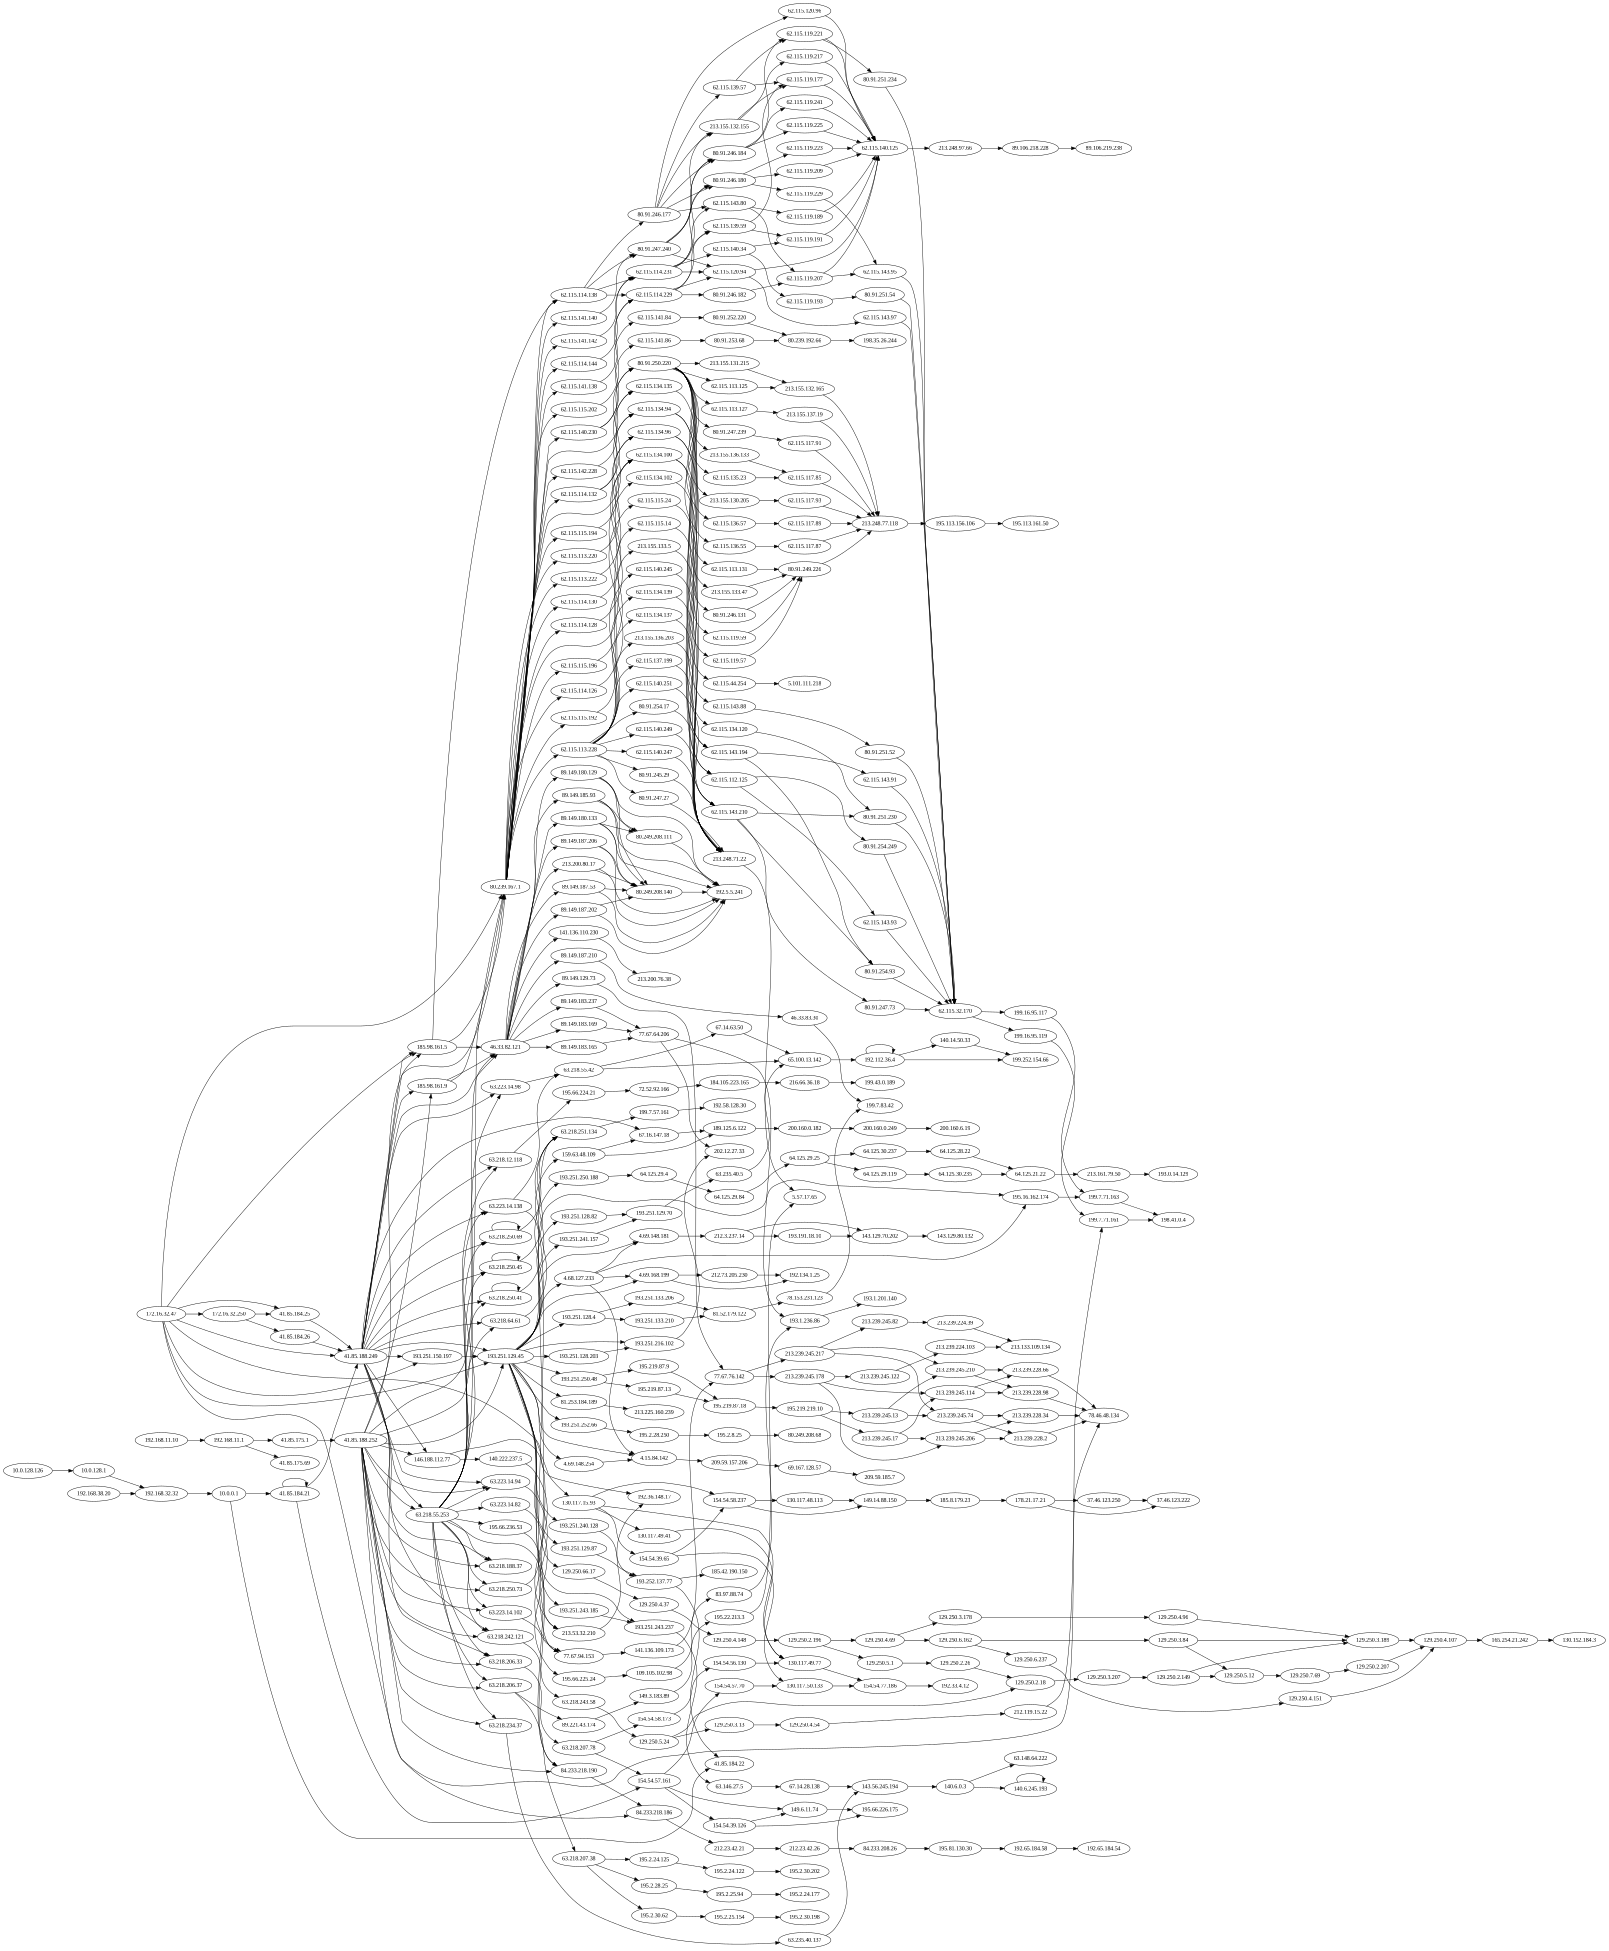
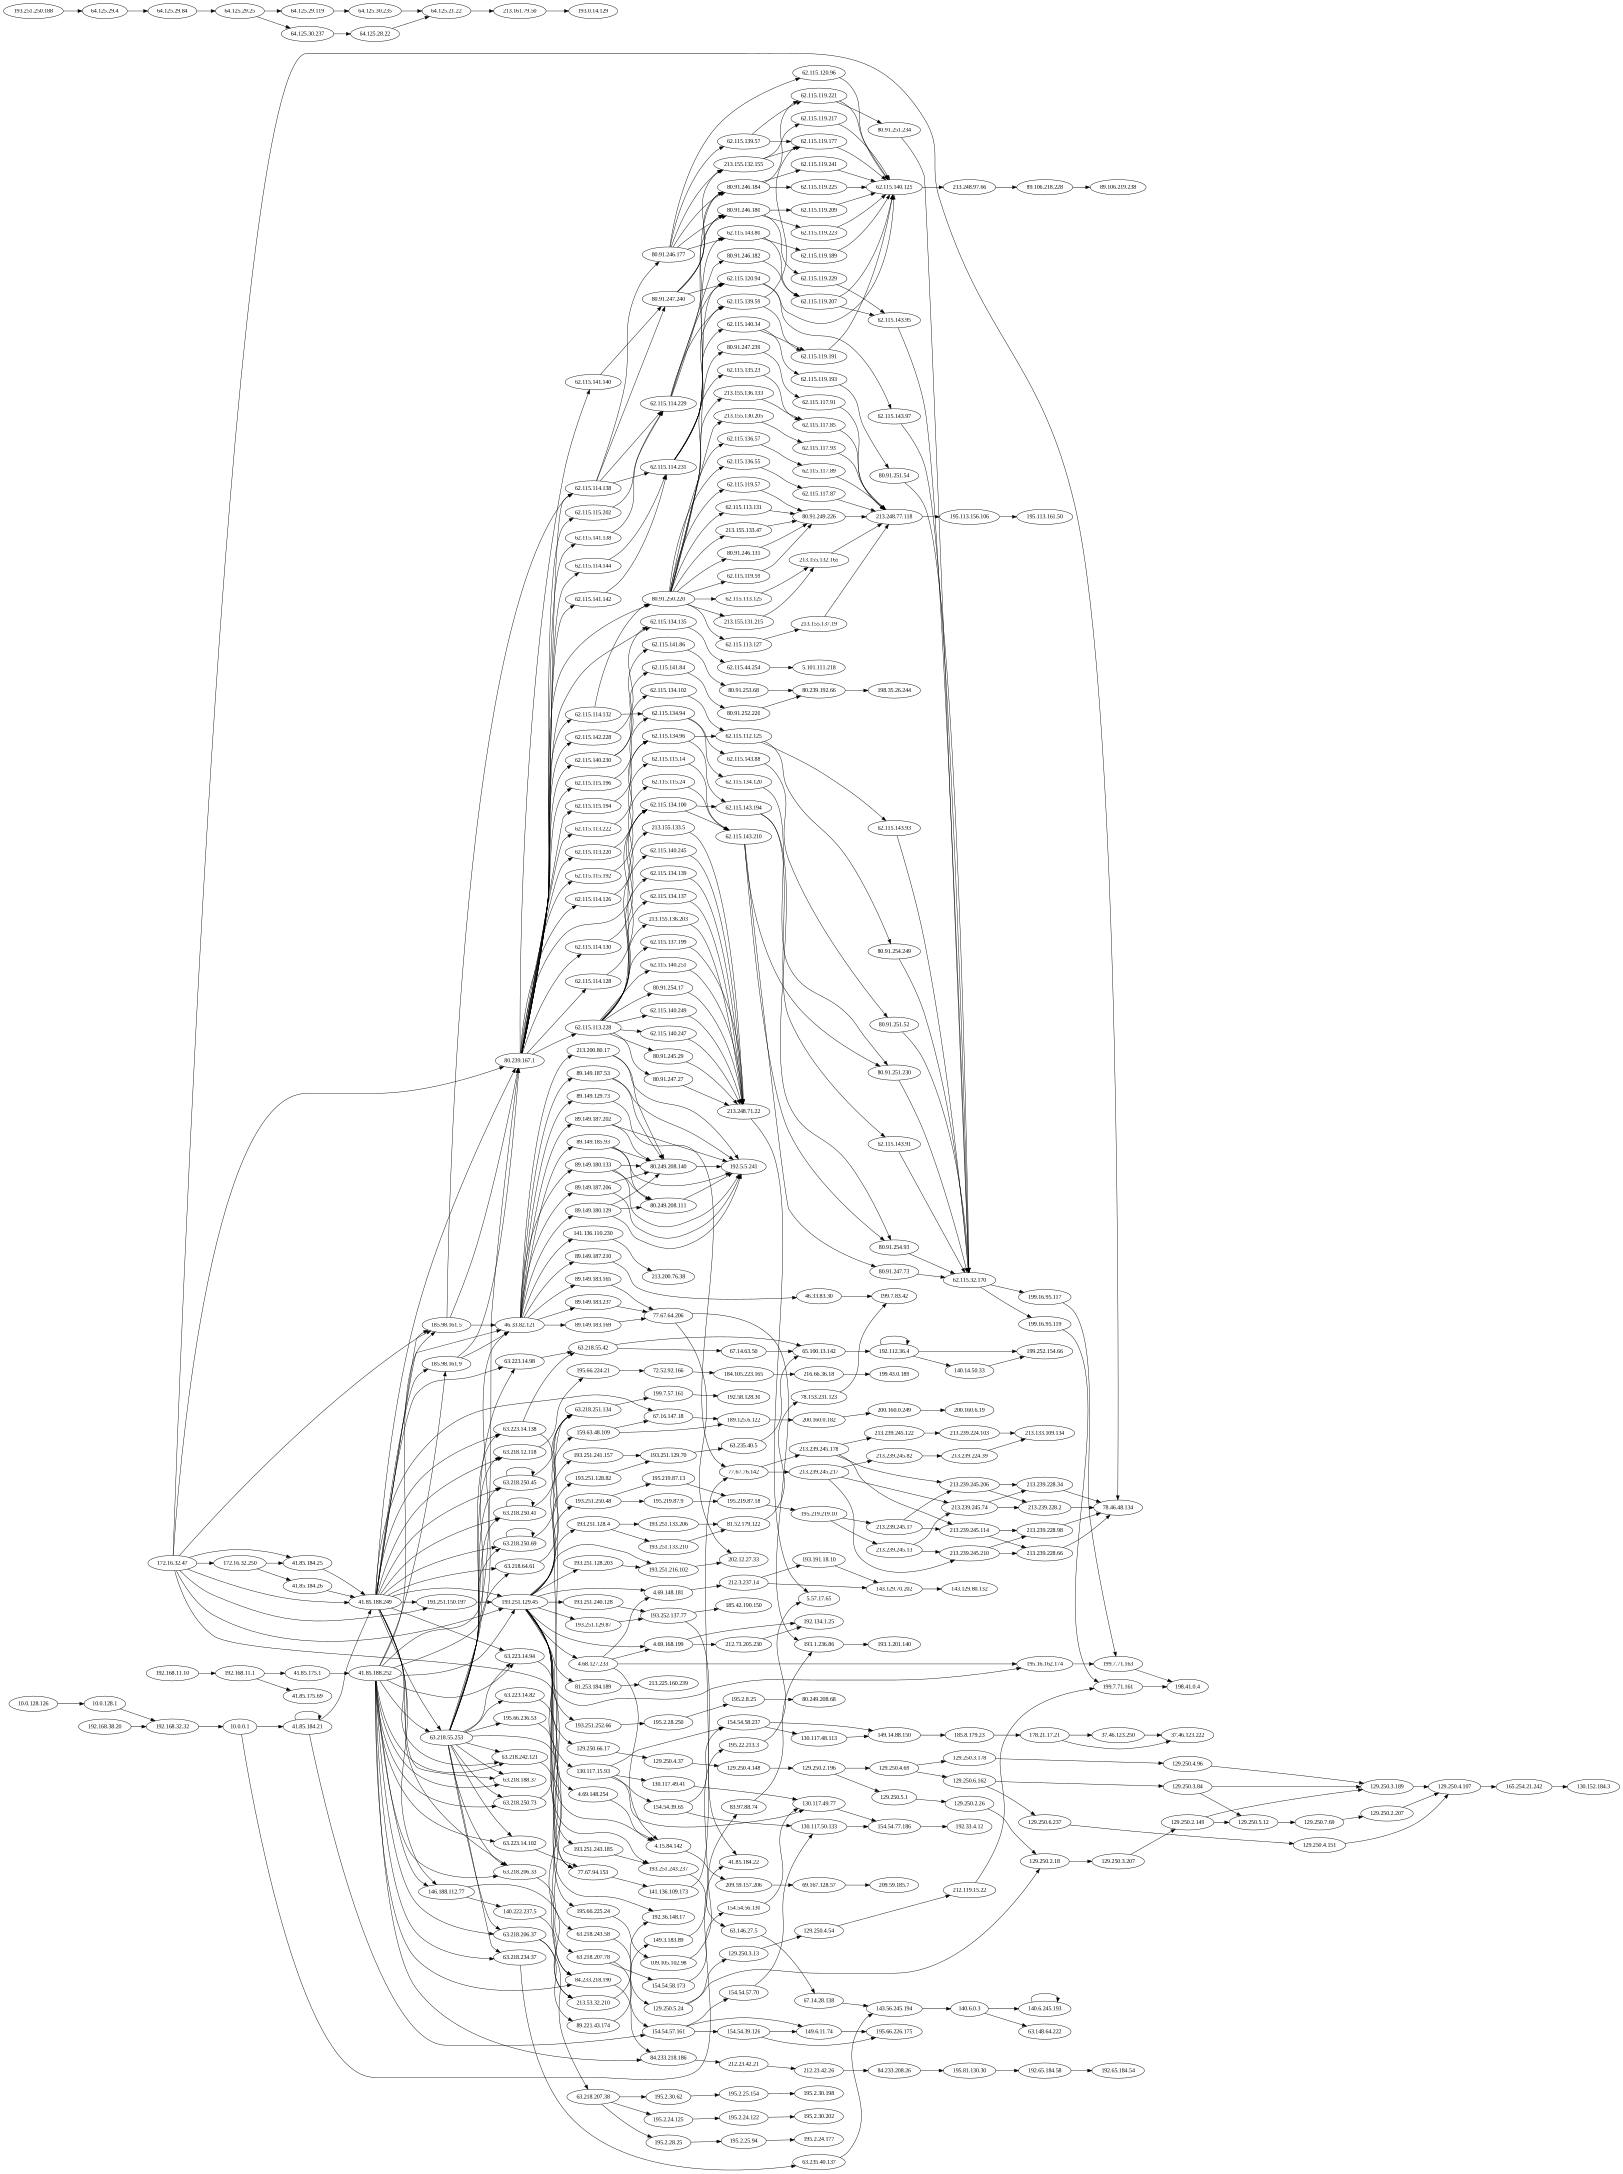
edge "193.251.129.45" -> "193.251.250.188": removed
